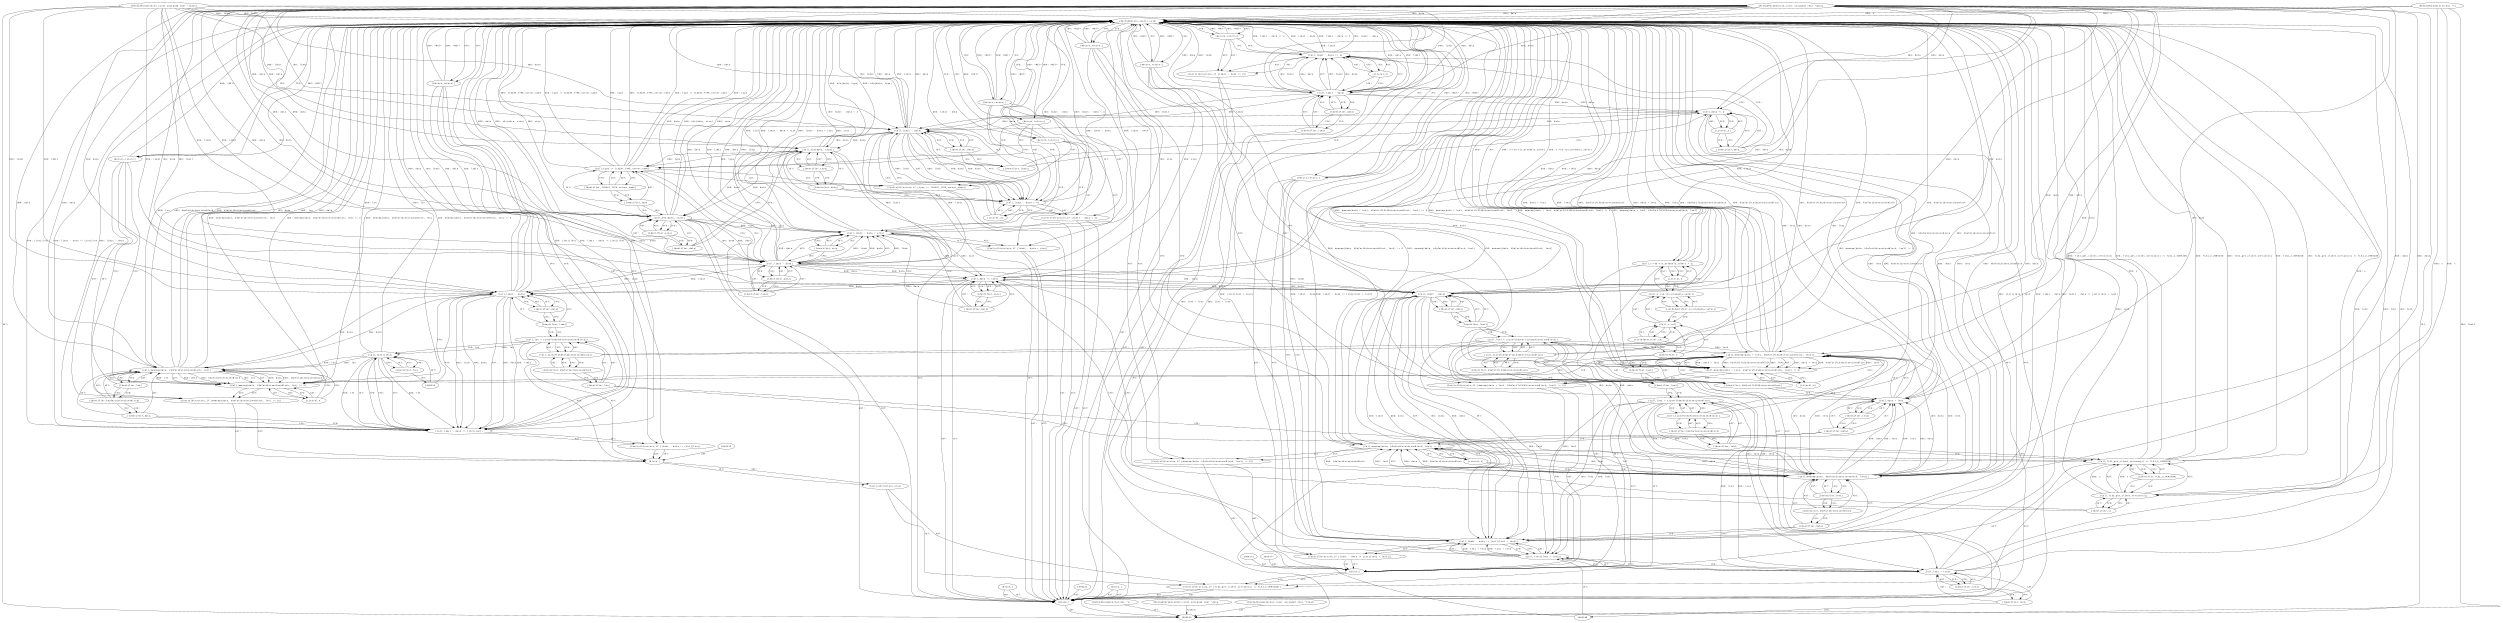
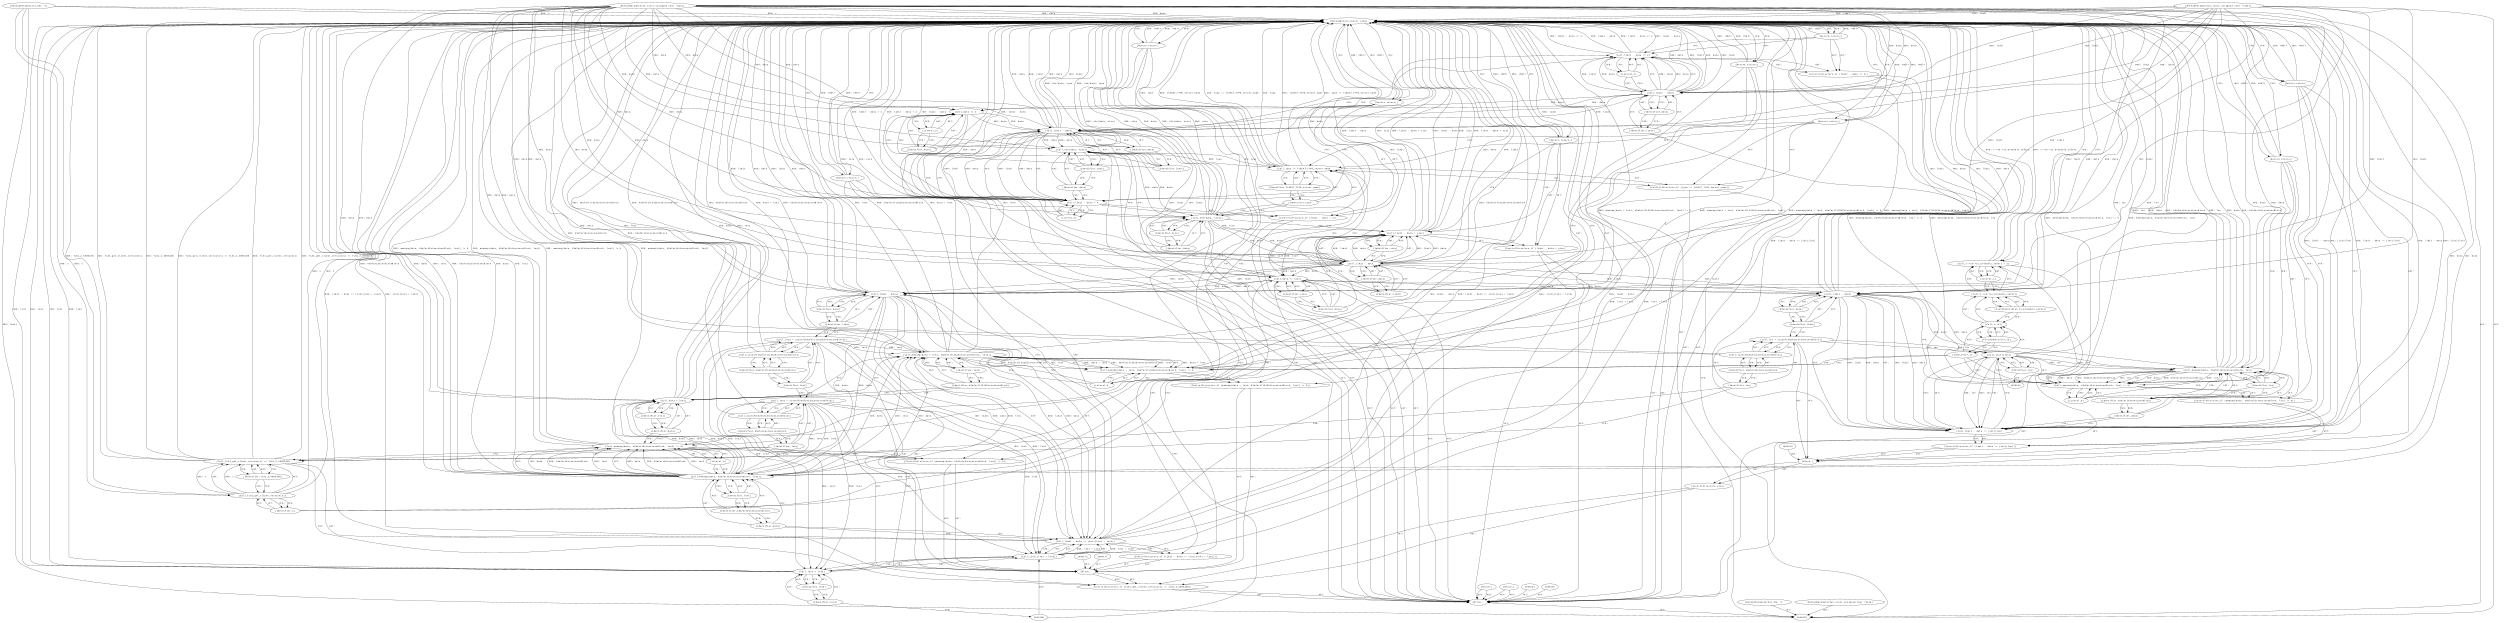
edge "1000224" -> "(Call,(int)(len))": reversed
node "1000124": added
node "(MethodParameterOut,const unsigned char *limit)": removed
edge "(MethodParameterOut,const unsigned char *data)" -> "1000119": label "TLSEXT: " -> "AST: "
